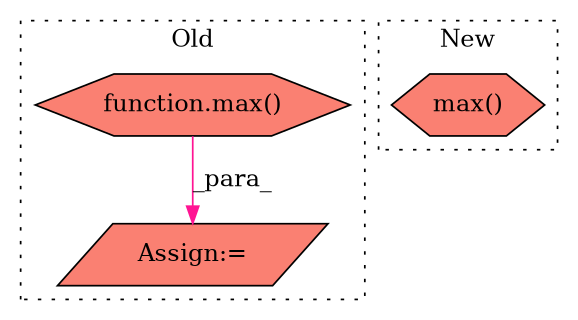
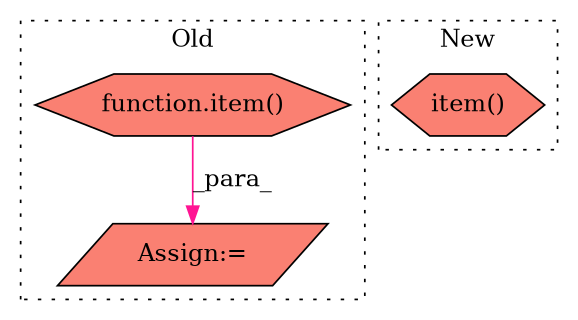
node "function.max()": label "function.max()" -> "function.item()"
node "max()": label "max()" -> "item()"
